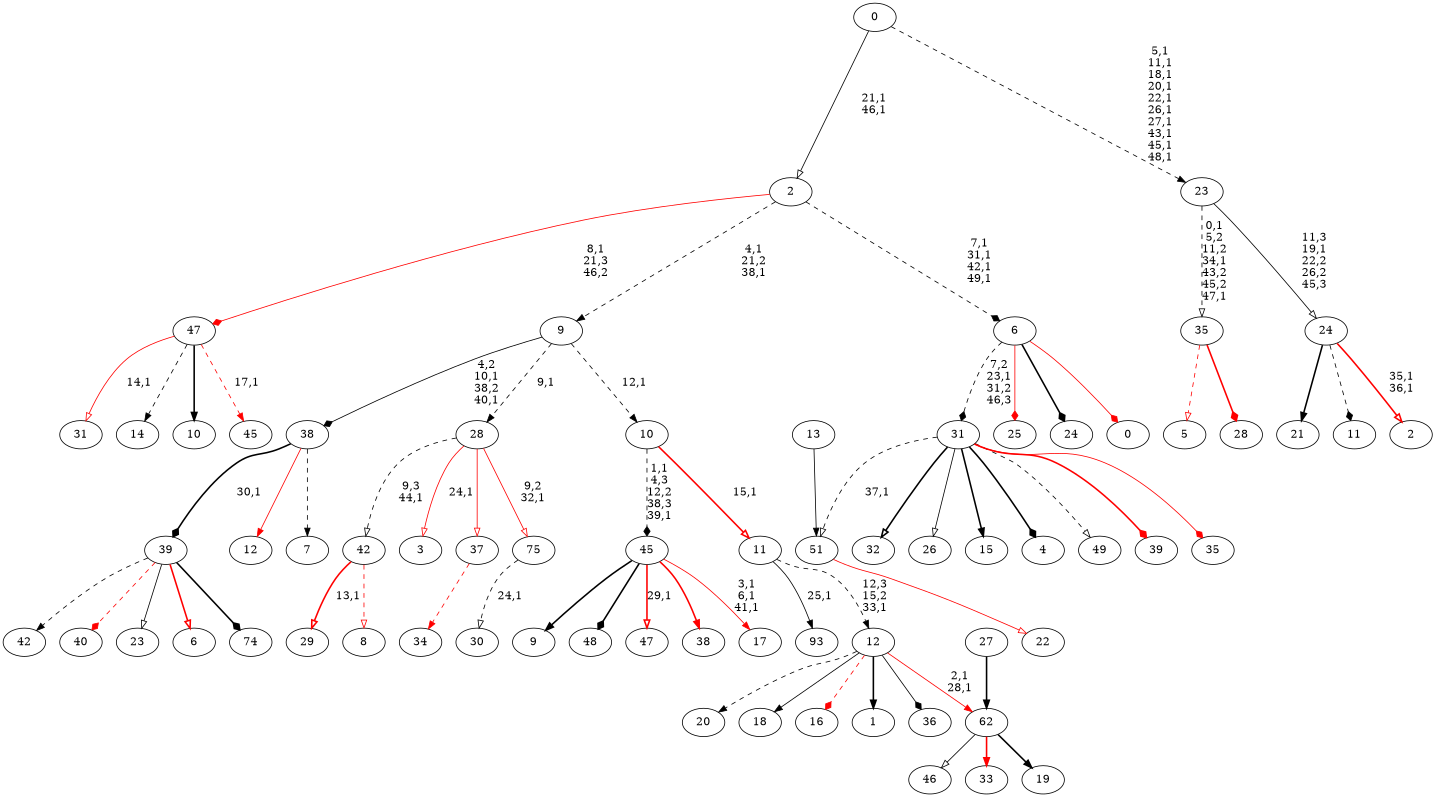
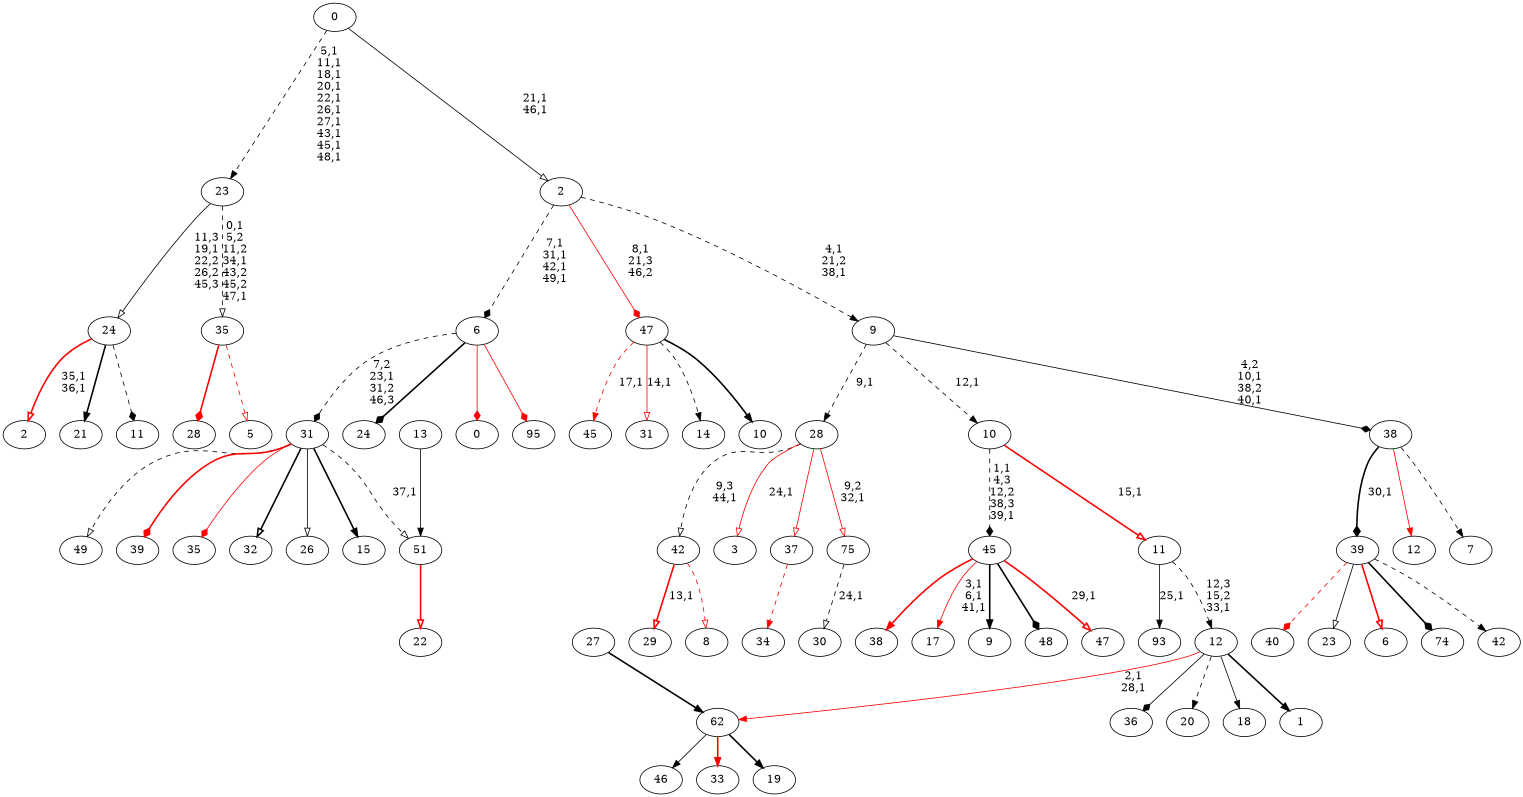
node "25": label "25" -> "95"
node "4": removed
edge "51" -> "22": style solid -> bold
node "16": removed
edge "62" -> "46": arrowhead onormal -> normal
